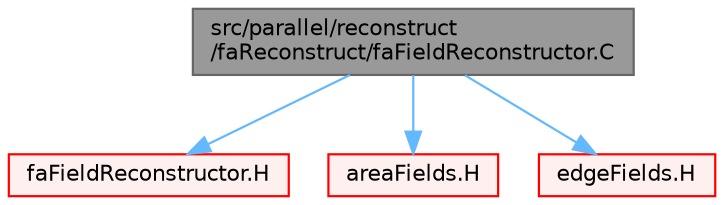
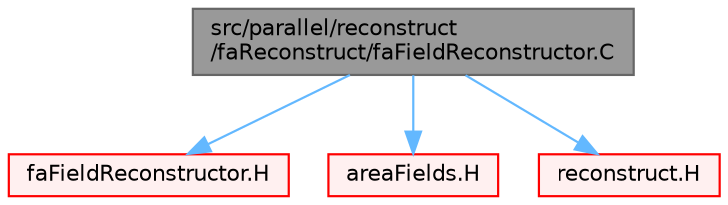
node "edgeFields.H": label "edgeFields.H" -> "reconstruct.H"
